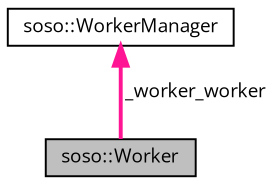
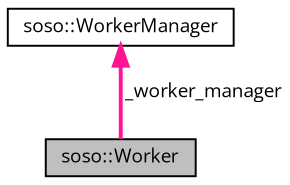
edge "soso::Worker" -> "soso::WorkerManager": label " _worker_worker" -> " _worker_manager"
